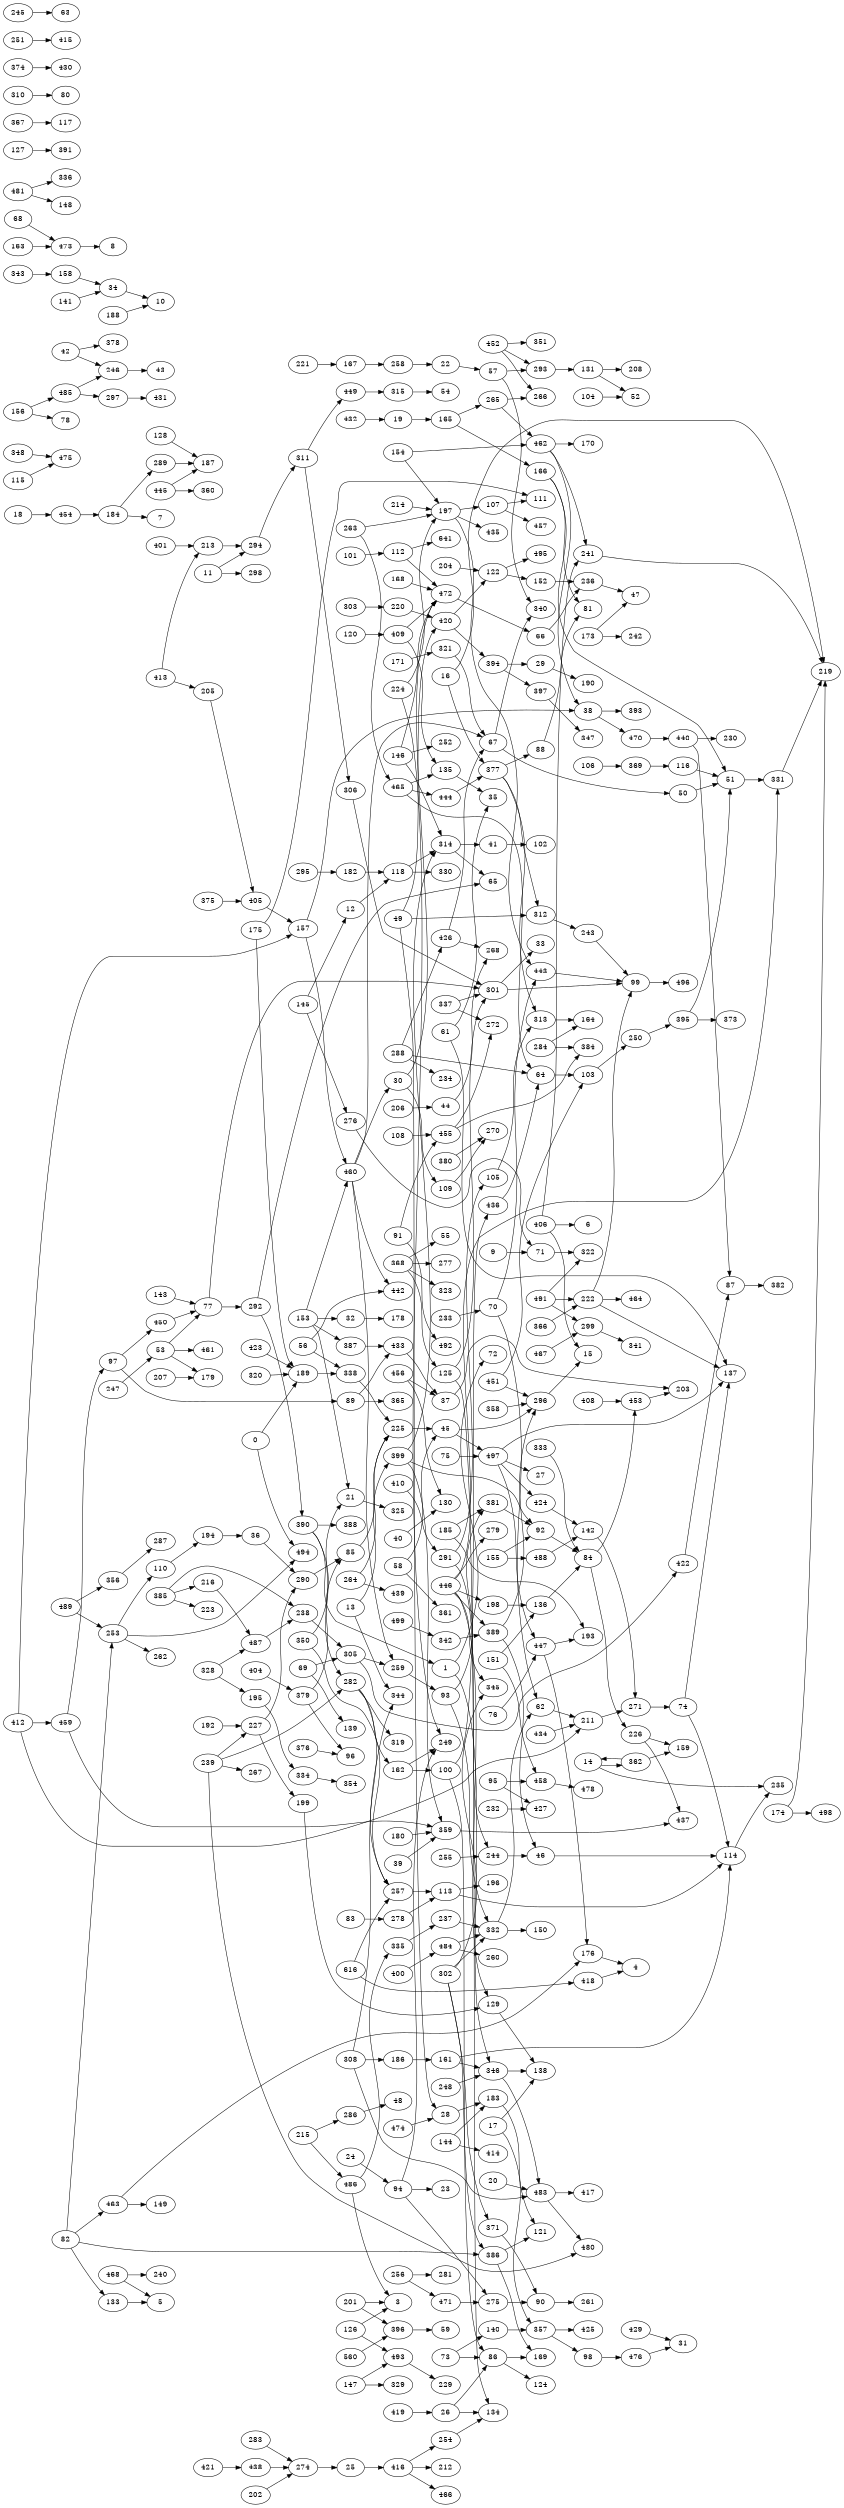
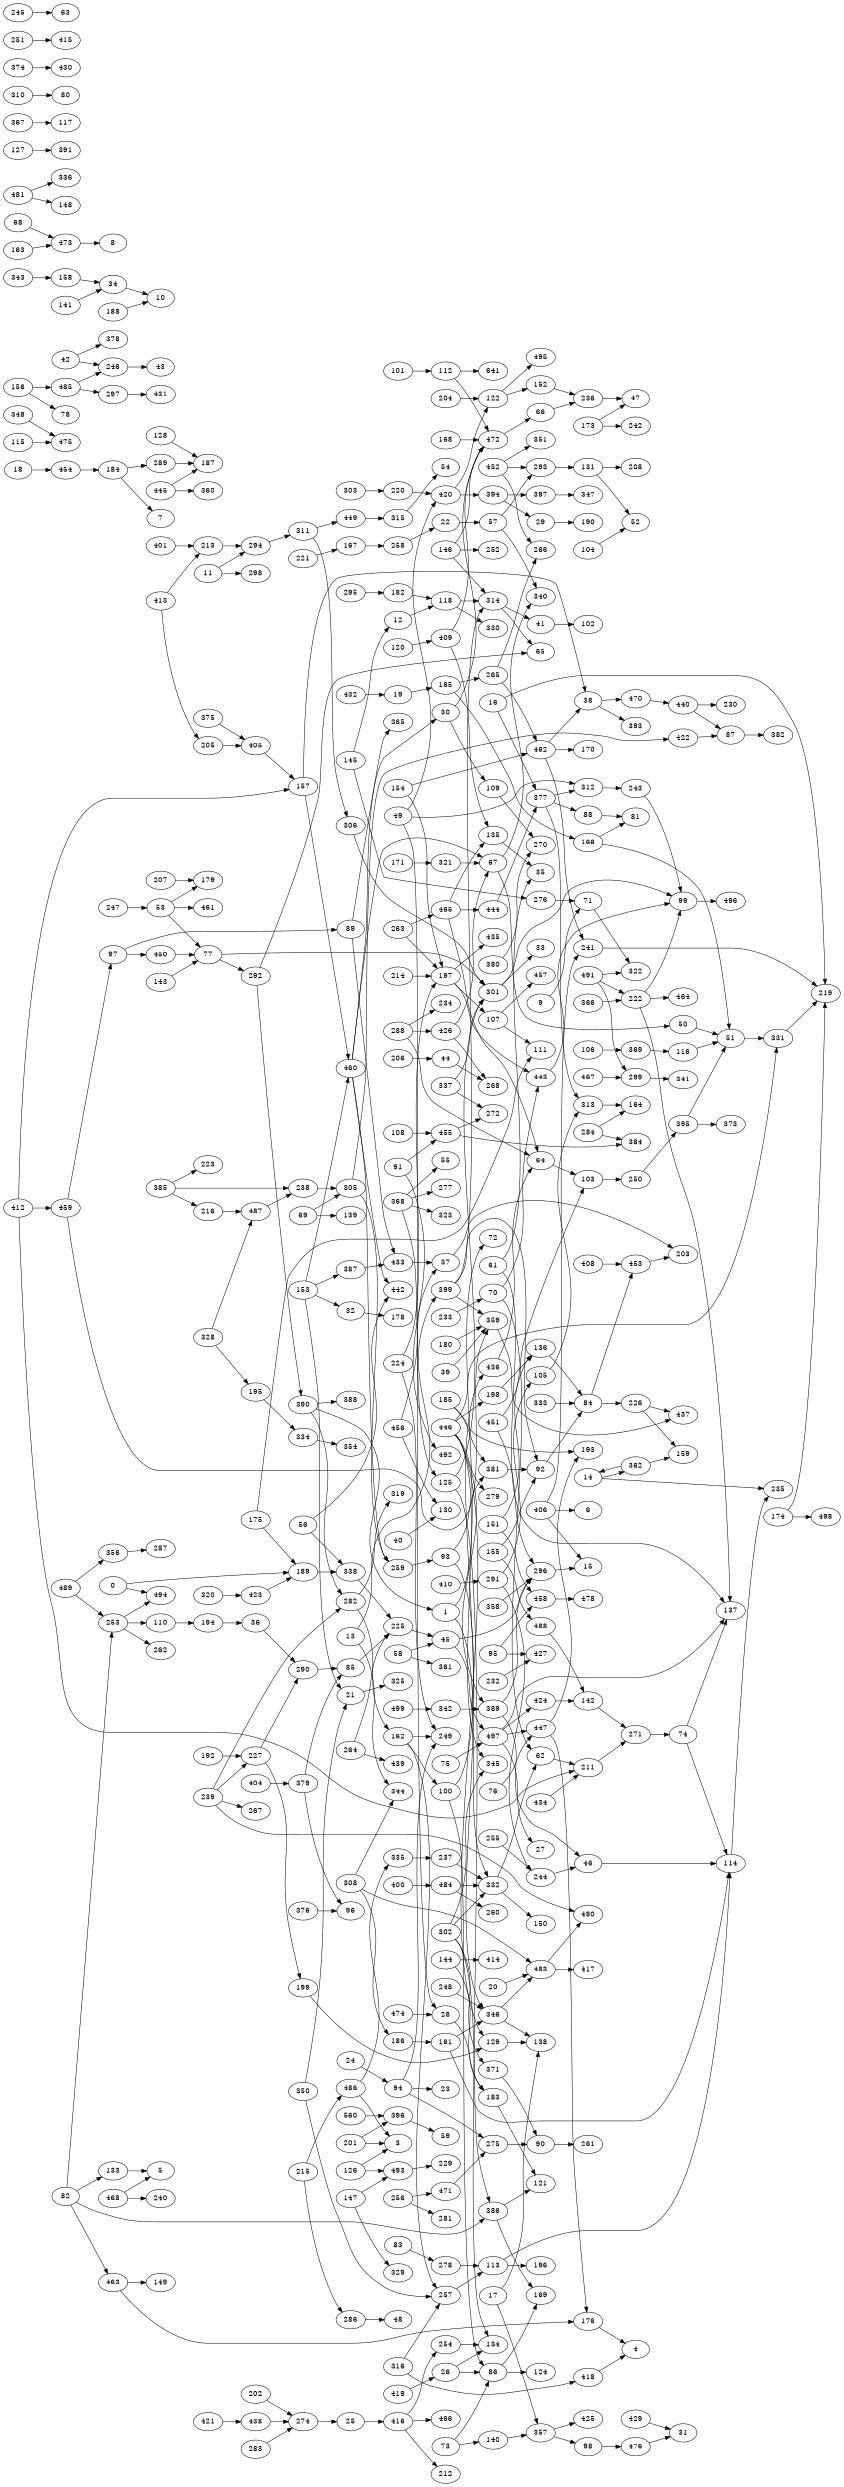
edge "320" -> "189": now "320" -> "423"
edge "282" -> "257": now "162" -> "257"
node "616": label "616" -> "316"
